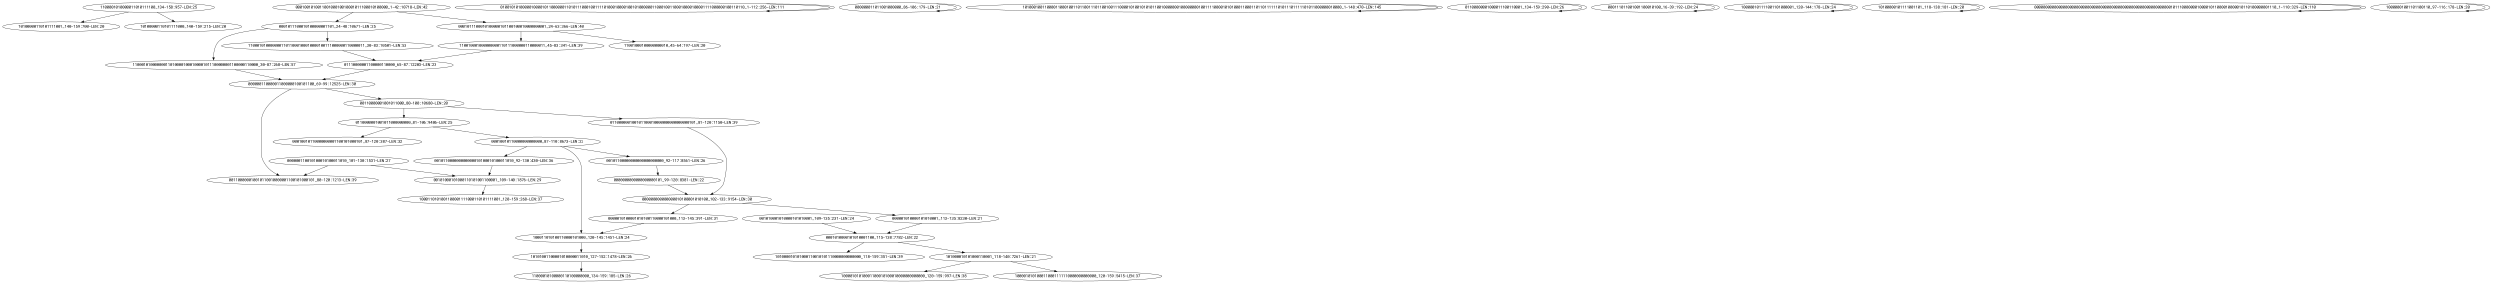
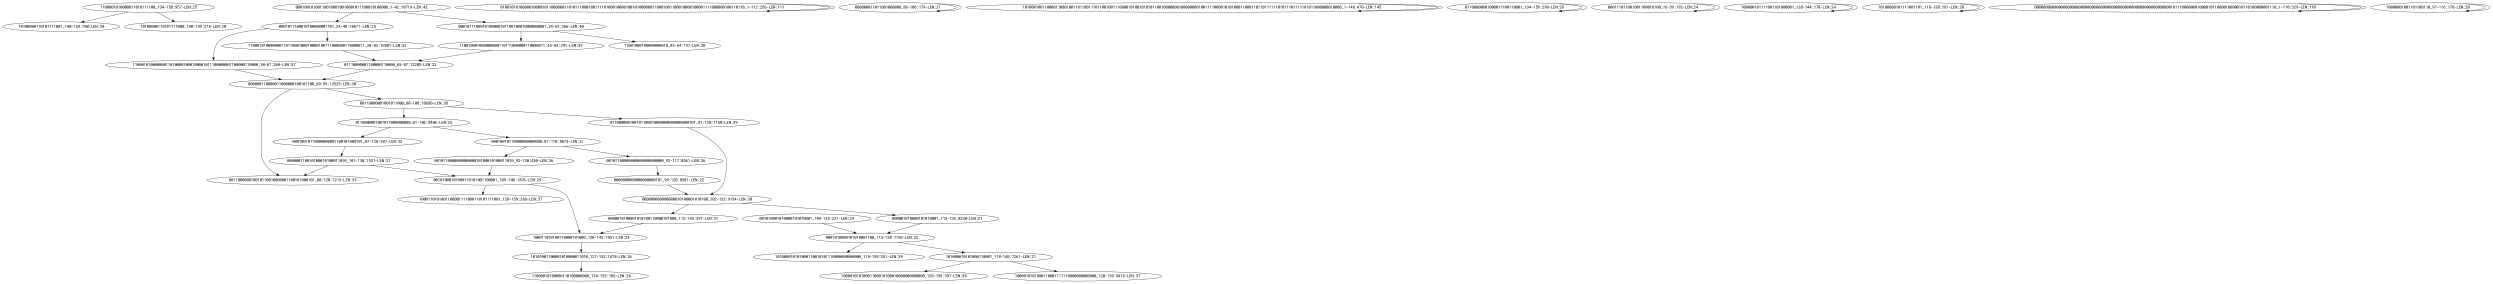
edge "00010010110000000001100101000101_87-120:387-LEN:32" -> "000000110010100010100011010_101-130:1531-LEN:27": added
edge "00010010110000000000000_87-110:8673-LEN:23" -> "100011010100110000101000_120-145:1451-LEN:24": now "00101000101000110101001100001_109-140:1876-LEN:29" -> "100011010100110000101000_120-145:1451-LEN:24"
